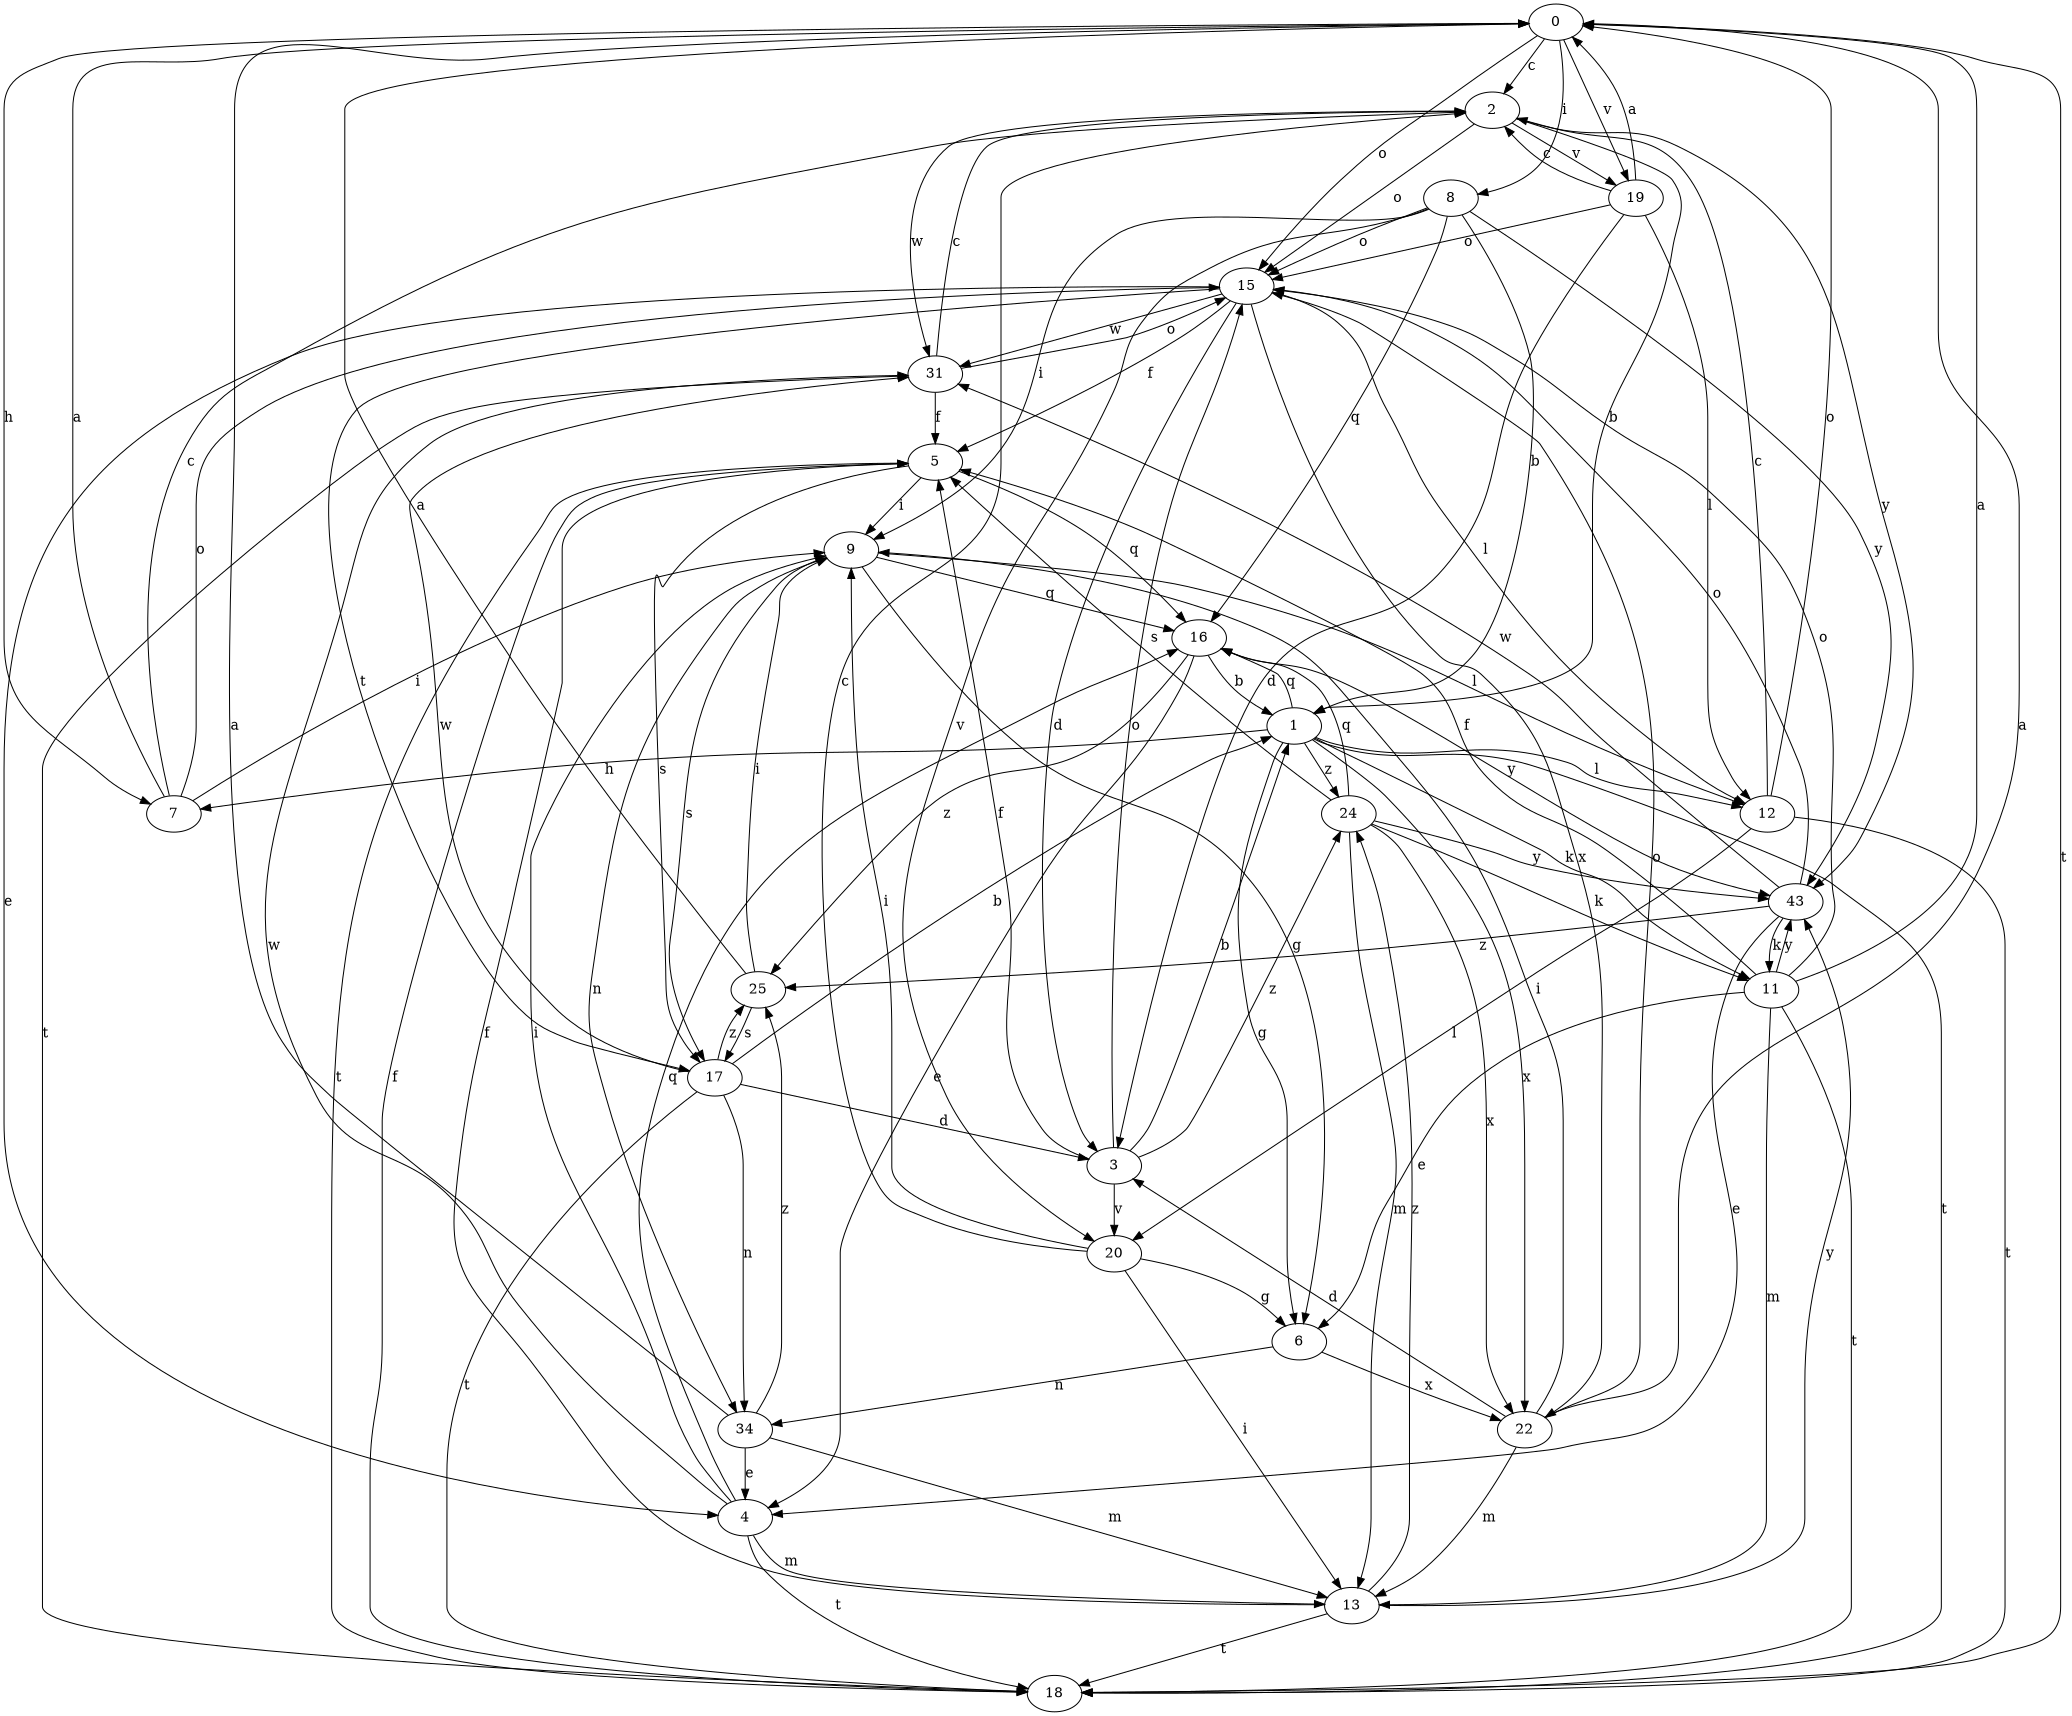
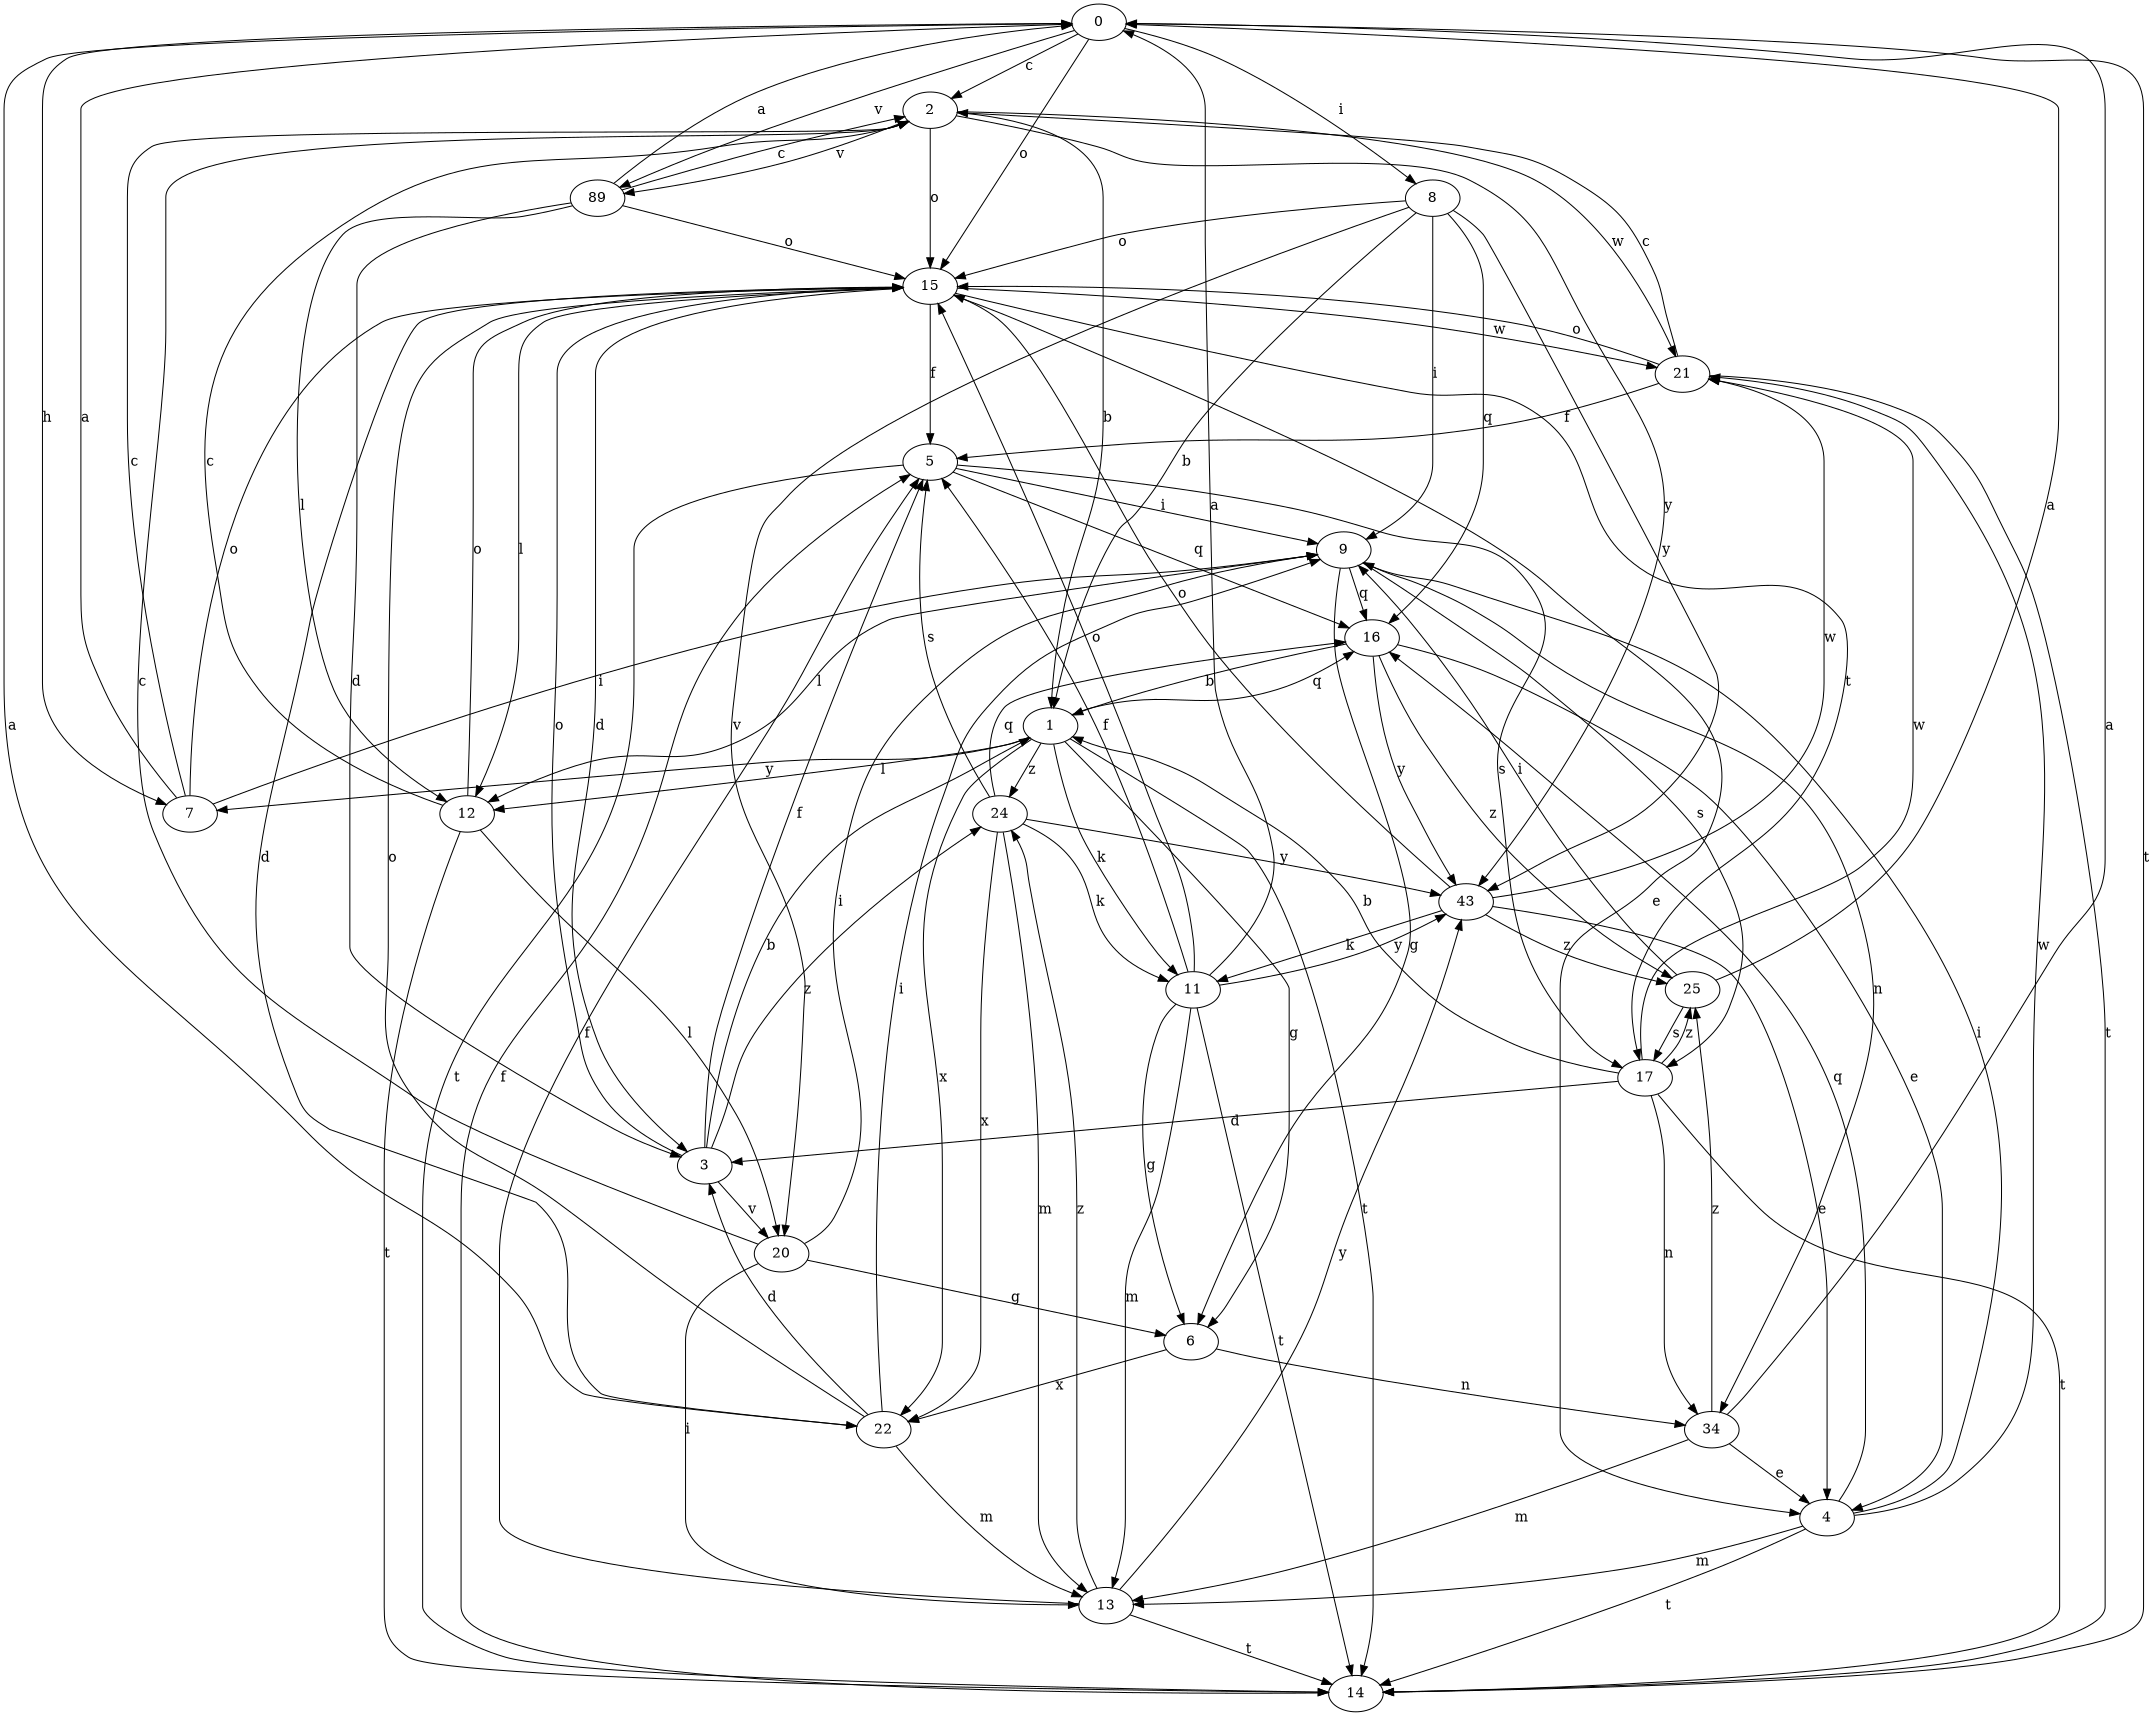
node "19": label "19" -> "89"
edge "12" -> "0": now "12" -> "15"
node "31": label "31" -> "21"
edge "1" -> "7": label "h" -> "y"
edge "15" -> "22": label "x" -> "d"
edge "11" -> "6": label "e" -> "g"
node "18": label "18" -> "14"
